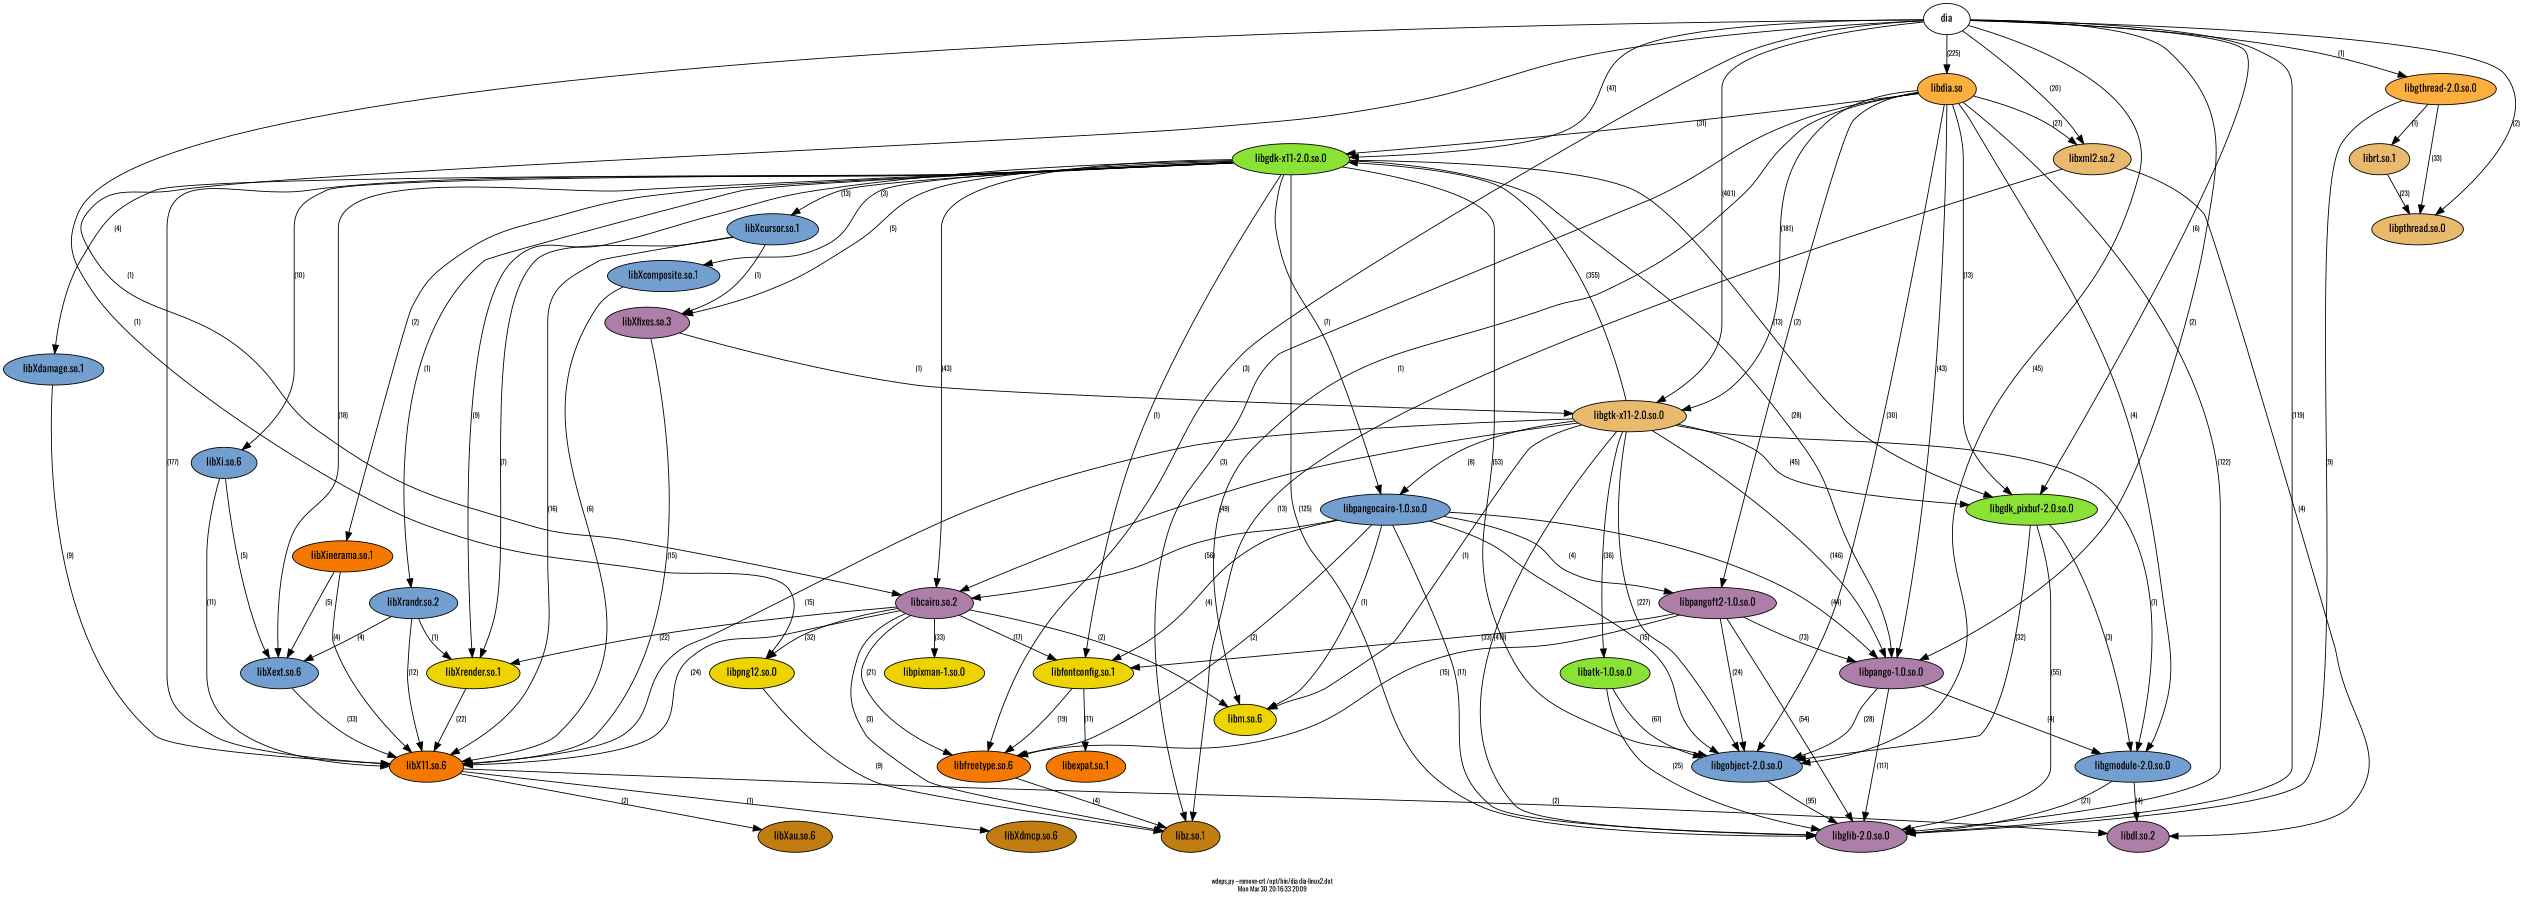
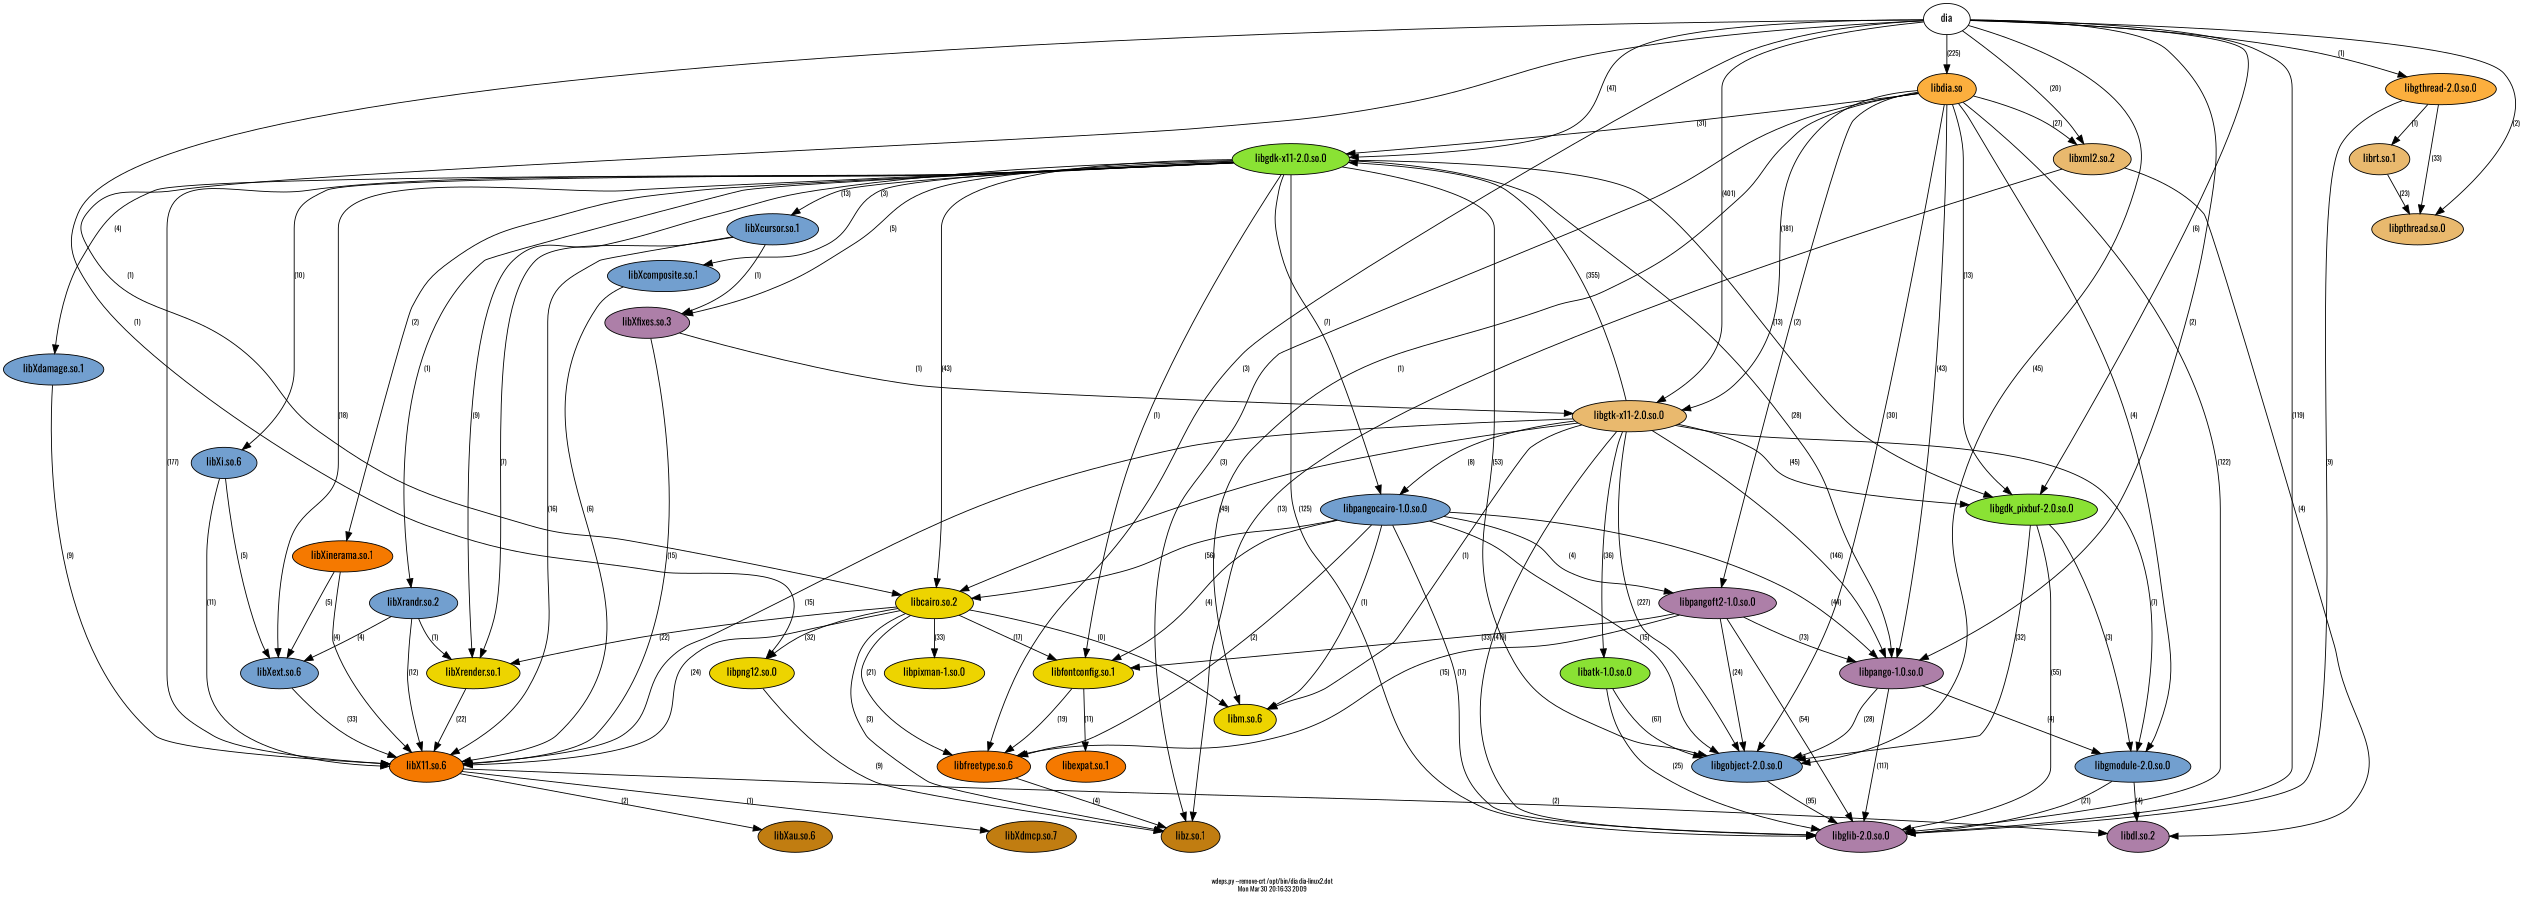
node "libcairo.so.2": fillcolor #ad7fa8 -> #edd400
edge "libcairo.so.2" -> "libm.so.6": label "(2)" -> "(0)"
node "libXdmcp.so.6": label "libXdmcp.so.6" -> "libXdmcp.so.7"
